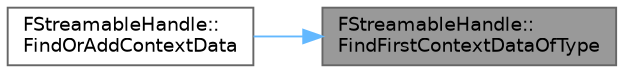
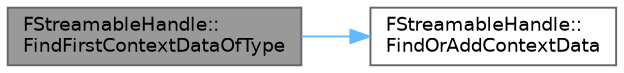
edge "FStreamableHandle:: FindOrAddContextData" -> "FStreamableHandle:: FindFirstContextDataOfType": reversed
